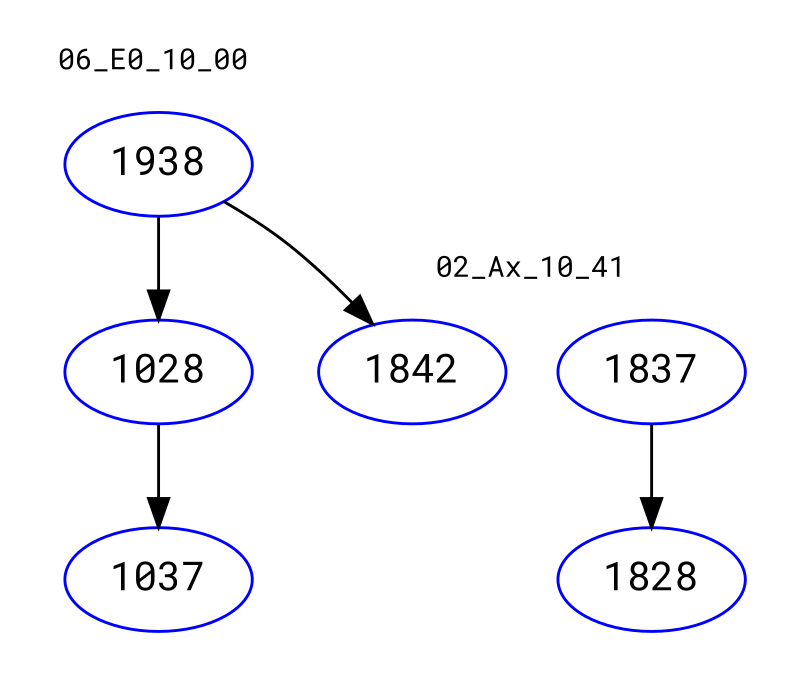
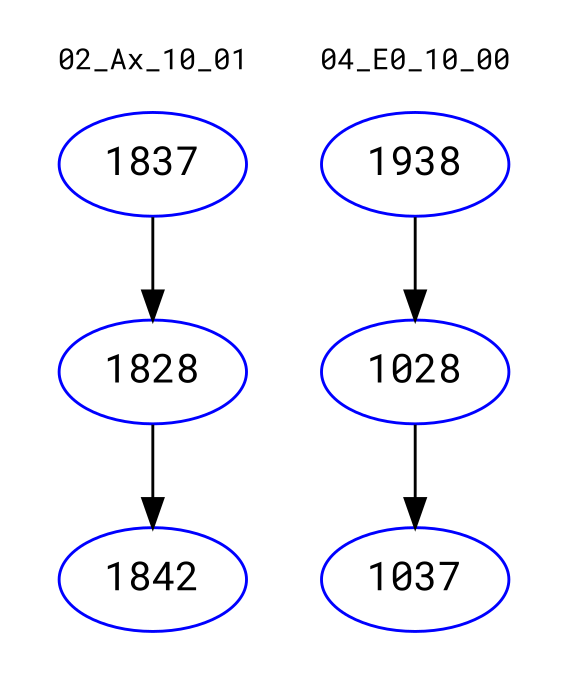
cluster "06_E0_10_00": label "06_E0_10_00" -> "04_E0_10_00"
edge "1938" -> "1842": now "1828" -> "1842"
cluster "02_Ax_10_41": label "02_Ax_10_41" -> "02_Ax_10_01"
